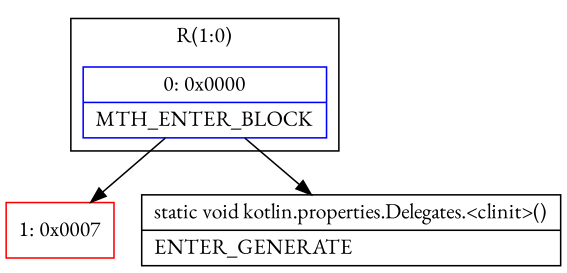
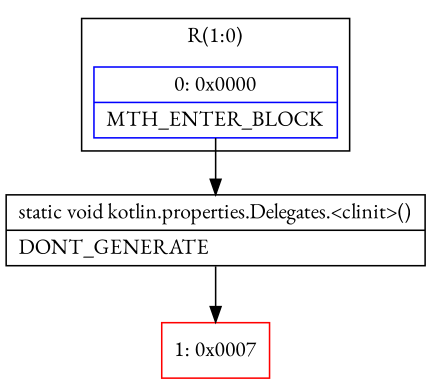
edge "0: 0x0000" -> "1: 0x0007": now "static void kotlin.properties.Delegates.<clinit>()" -> "1: 0x0007"
node "static void kotlin.properties.Delegates.<clinit>()": text "ENTER_GENERATE" -> "DONT_GENERATE"
